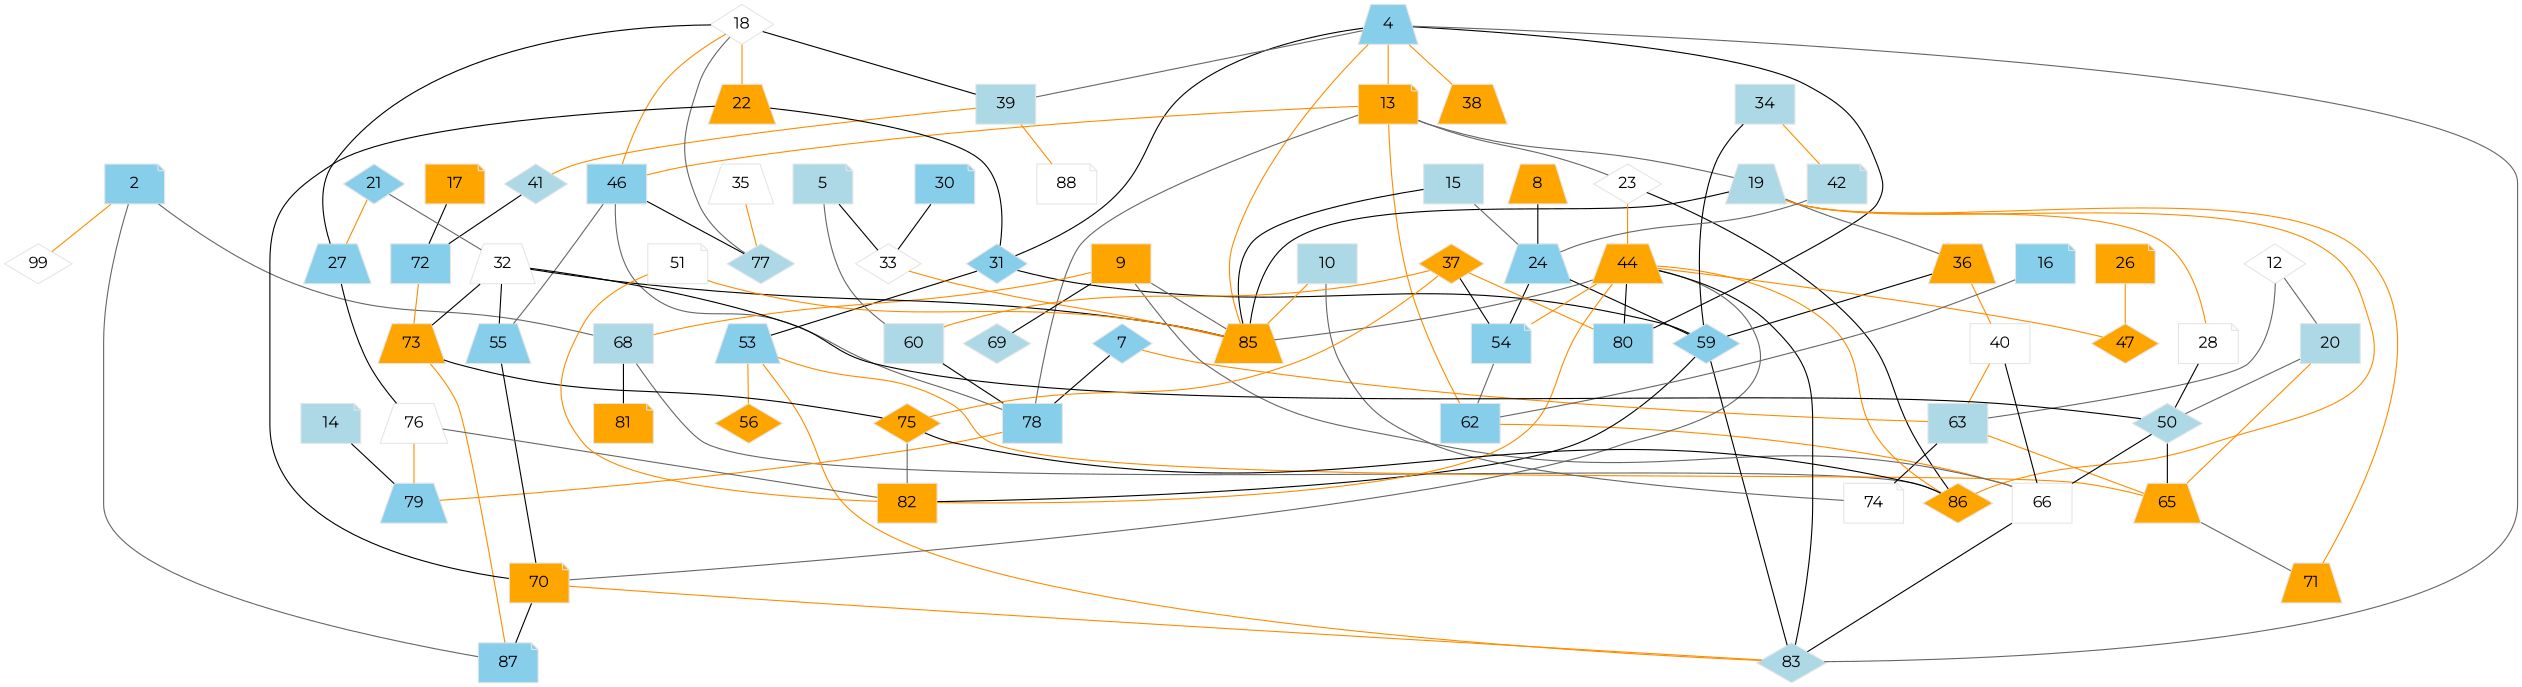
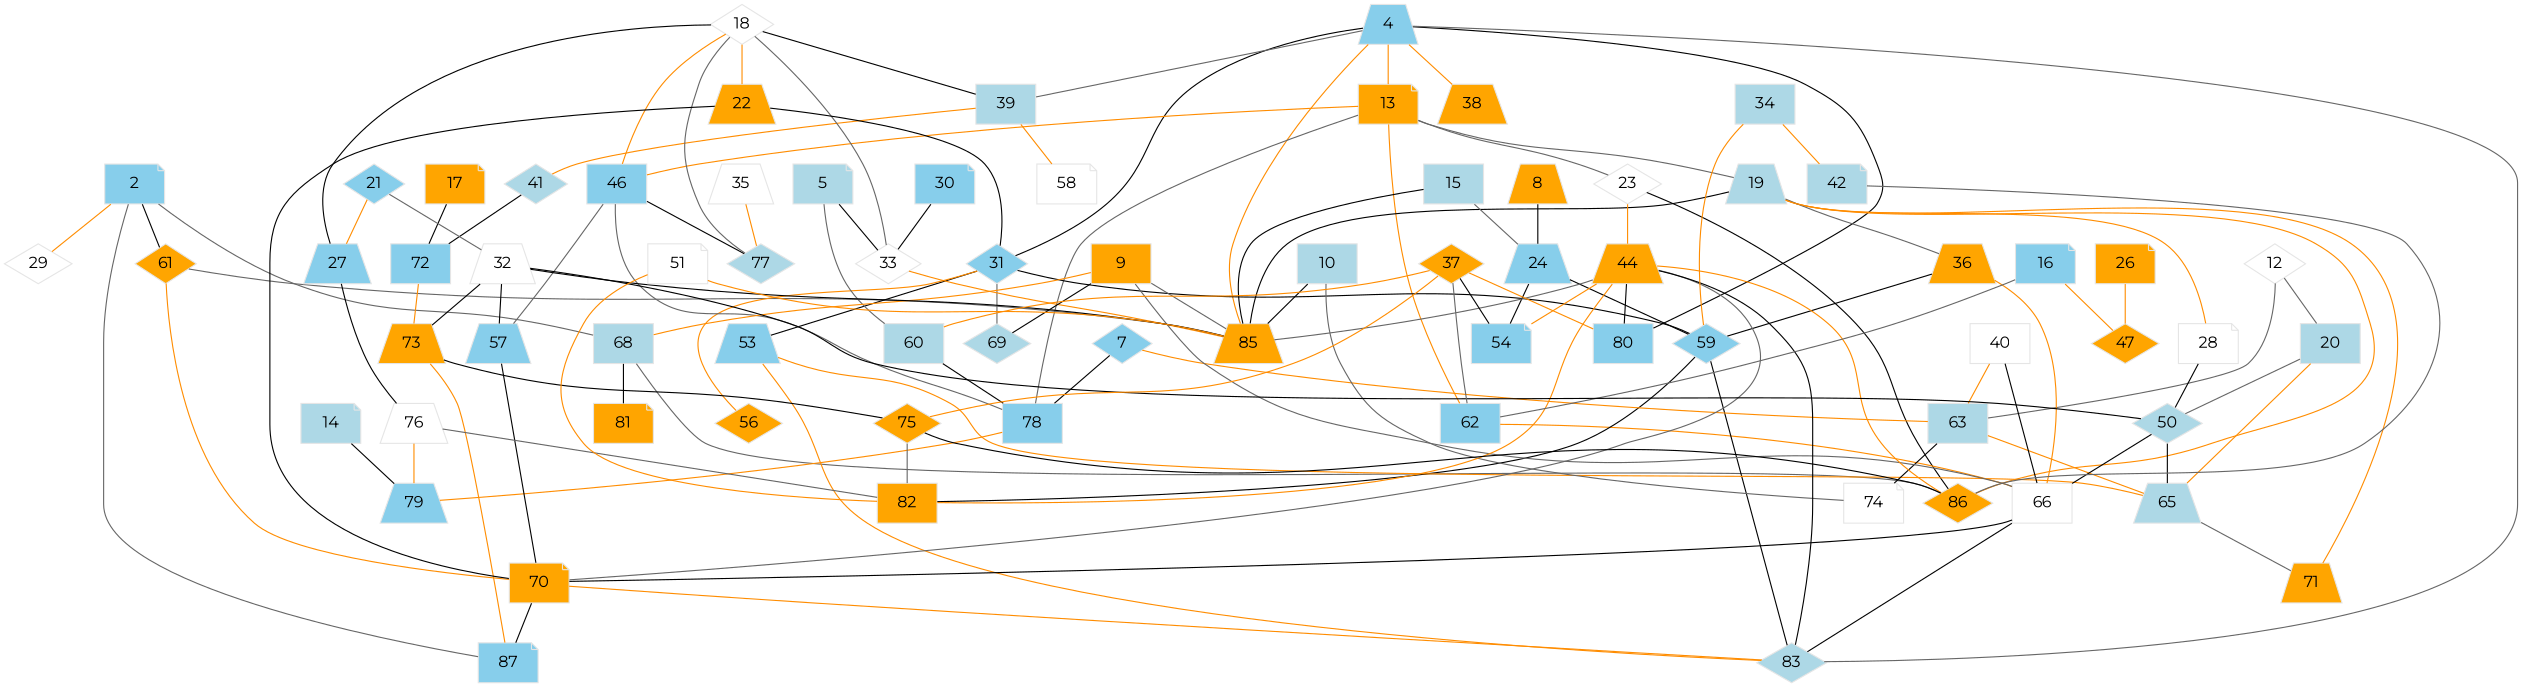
edge "18" -- "33": added
node "88": label "88" -> "58"
edge "34" -- "59": color black -> darkorange
edge "42" -- "24": now "42" -- "86"
node "99": label "99" -> "29"
node "61": added
edge "44" -- "47": now "16" -- "47"
edge "31" -- "69": added
edge "10" -- "85": color darkorange -> black
edge "36" -- "40": now "36" -- "66"
node "55": label "55" -> "57"
edge "53" -- "56": now "31" -- "56"
edge "54" -- "62": now "37" -- "62"
node "65": fillcolor orange -> lightblue
edge "66" -- "70": added
